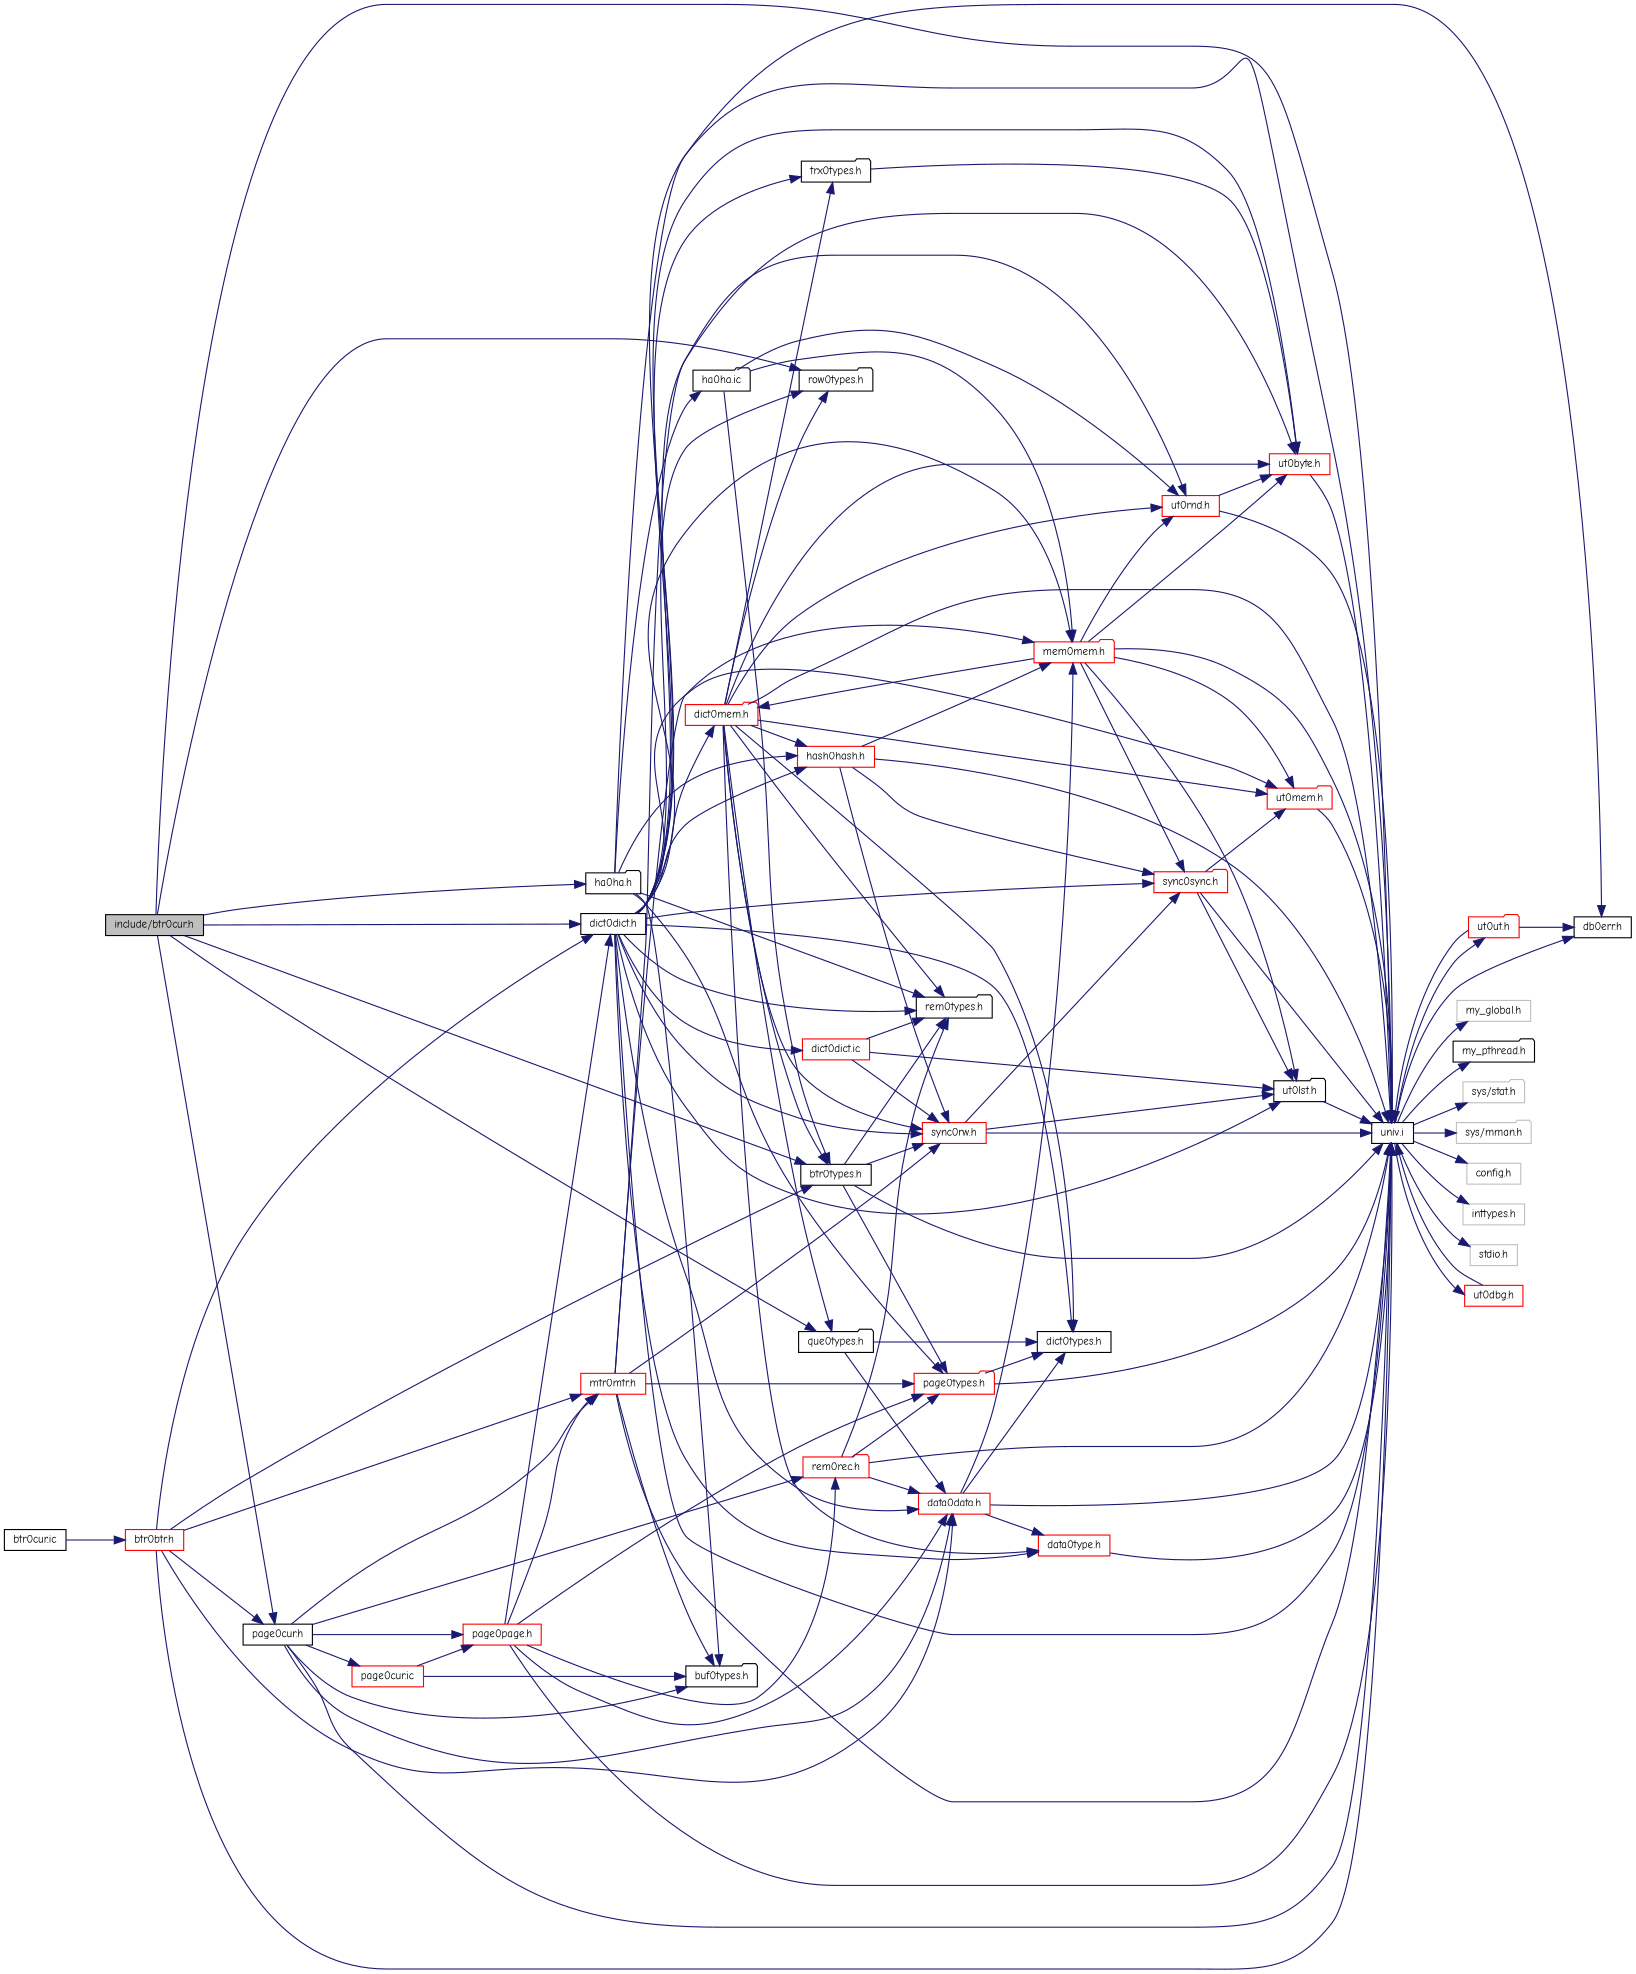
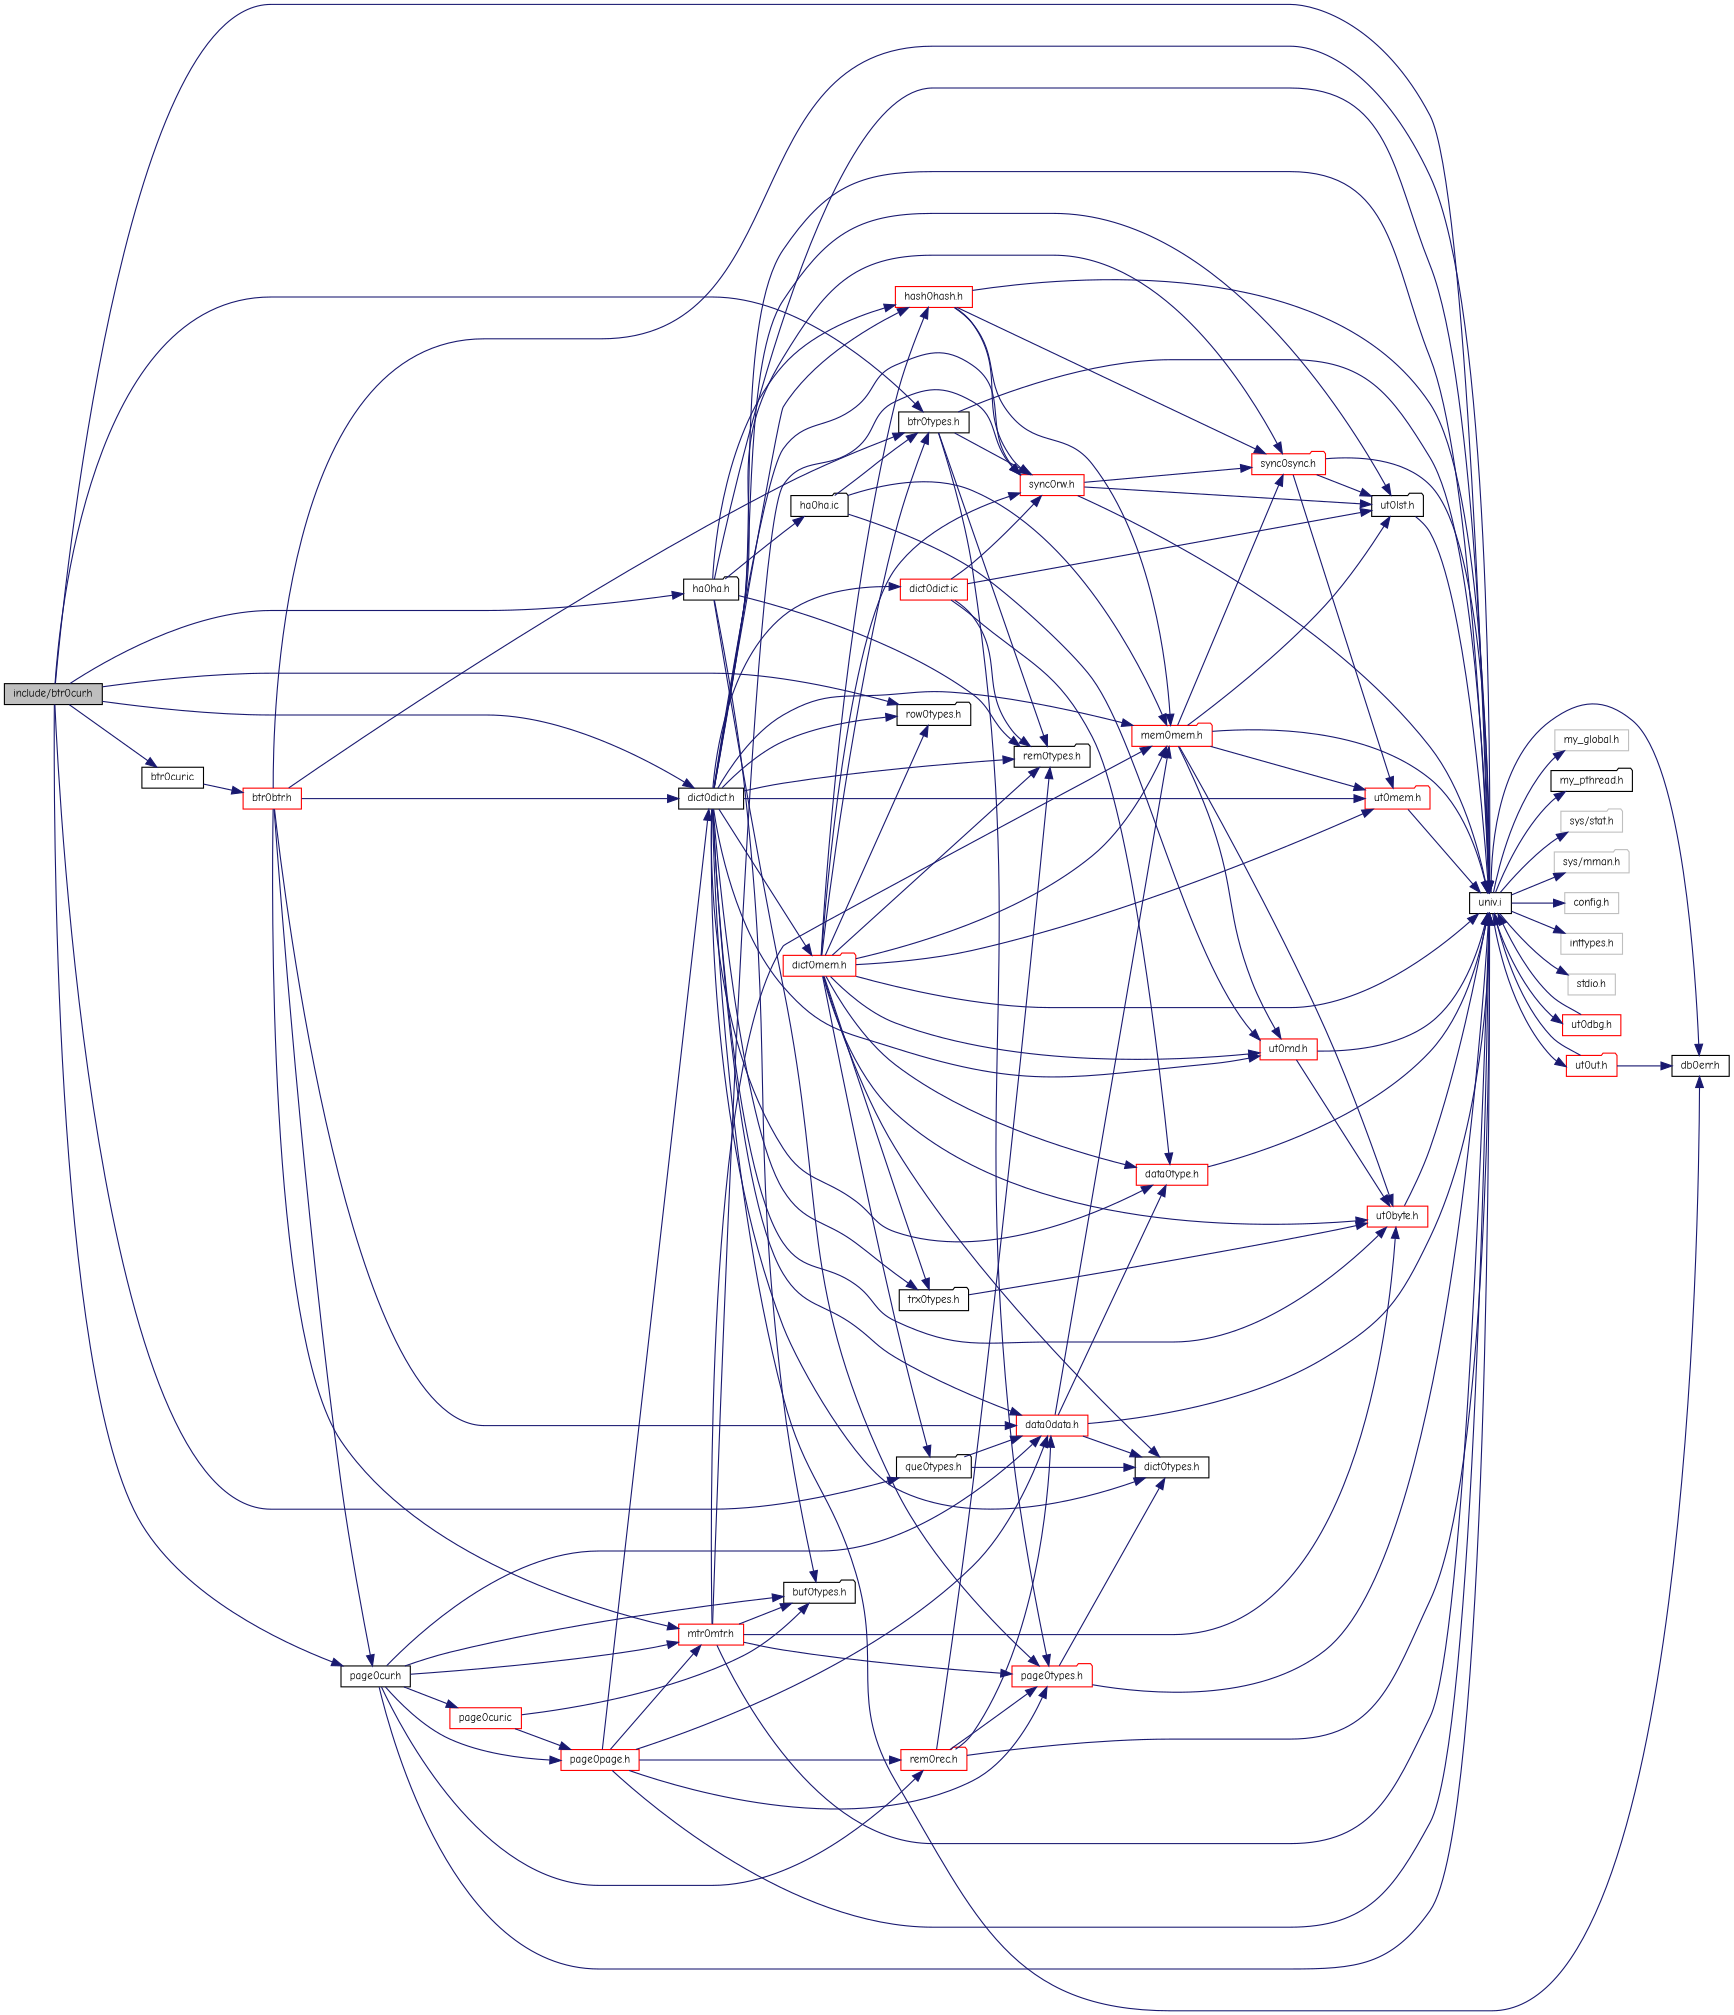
edge "mem0mem.h" -> "dict0mem.h": reversed
edge "include/btr0cur.h" -> "btr0cur.ic": added
edge "dict0dict.ic" -> "data0type.h": added
